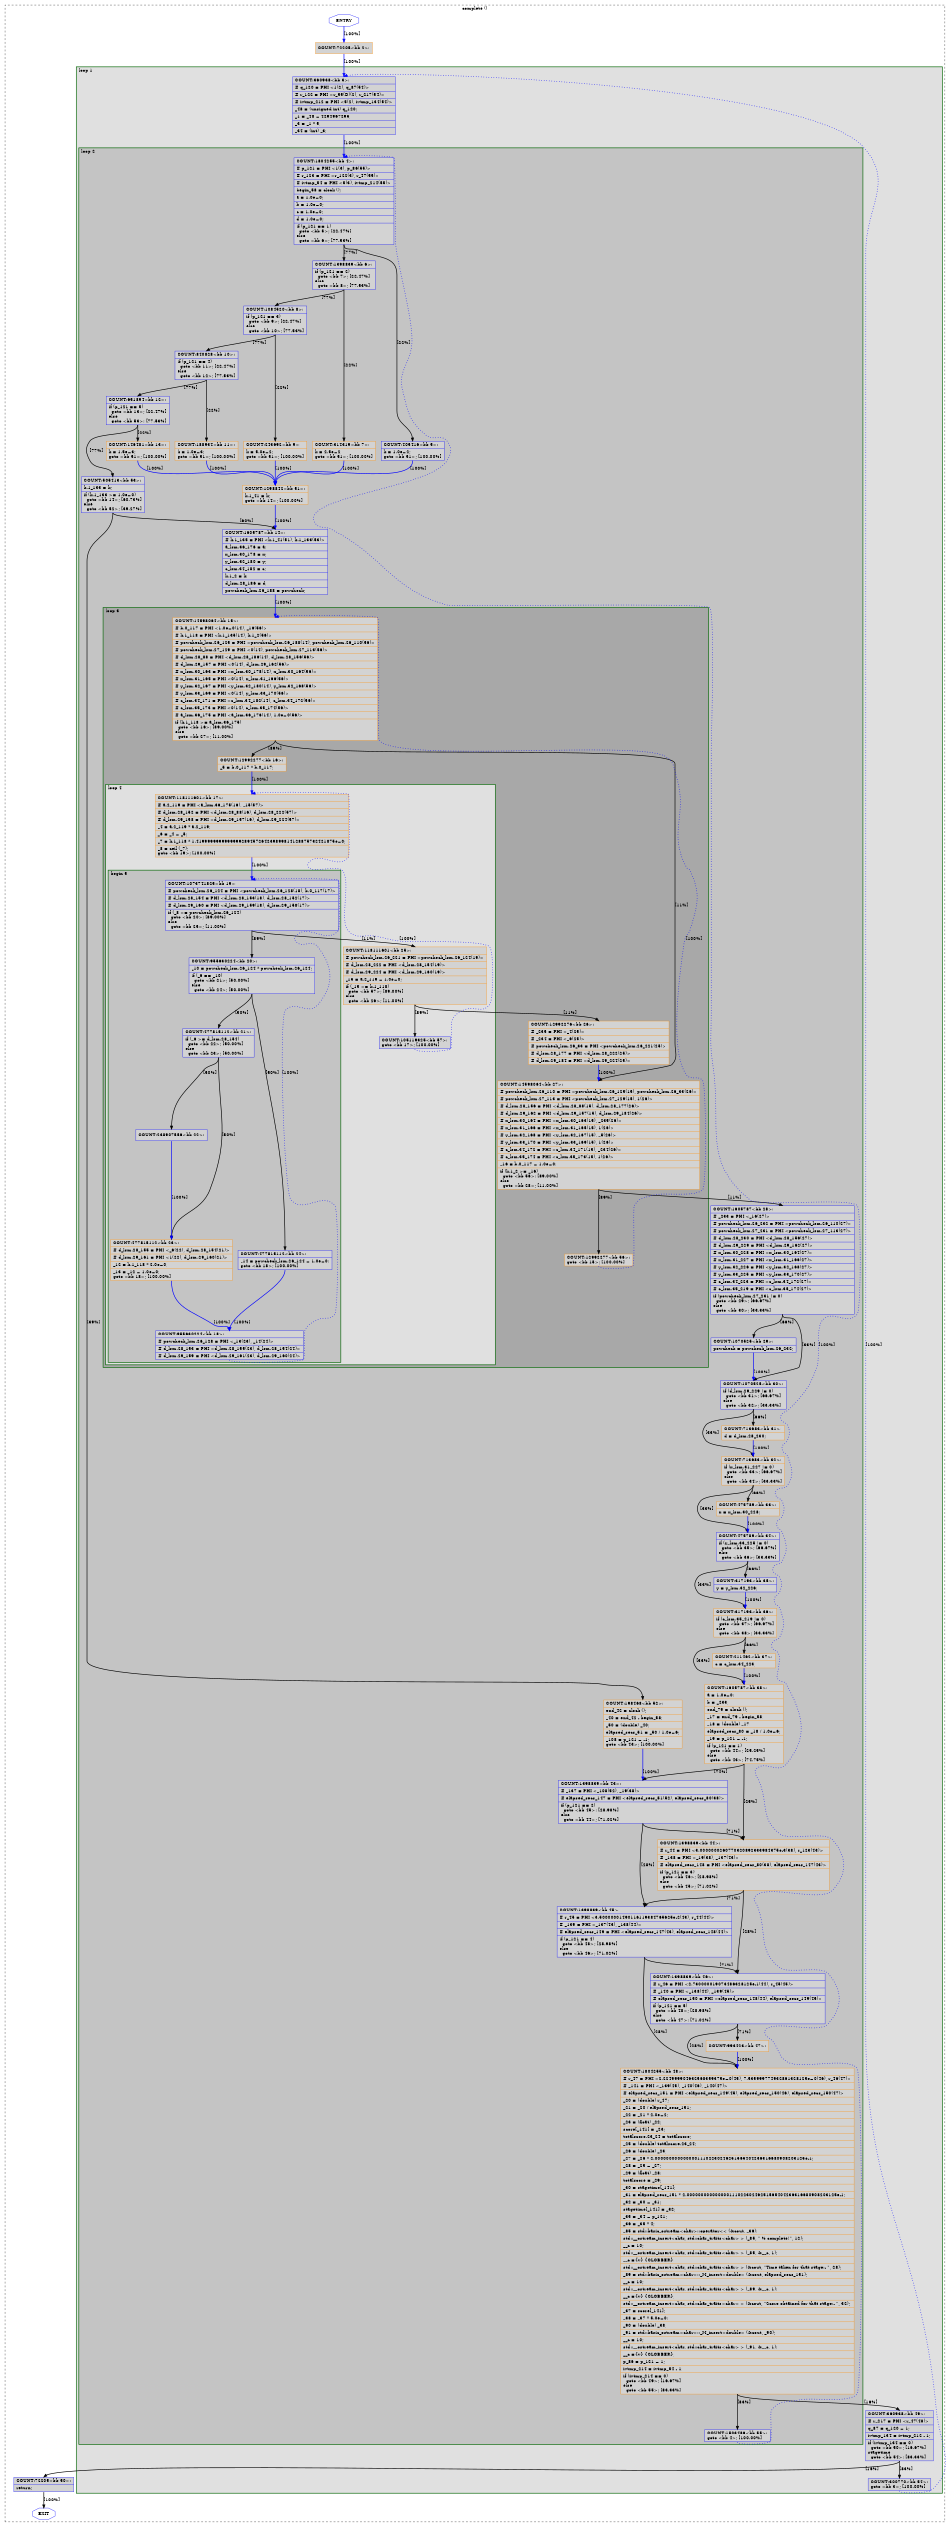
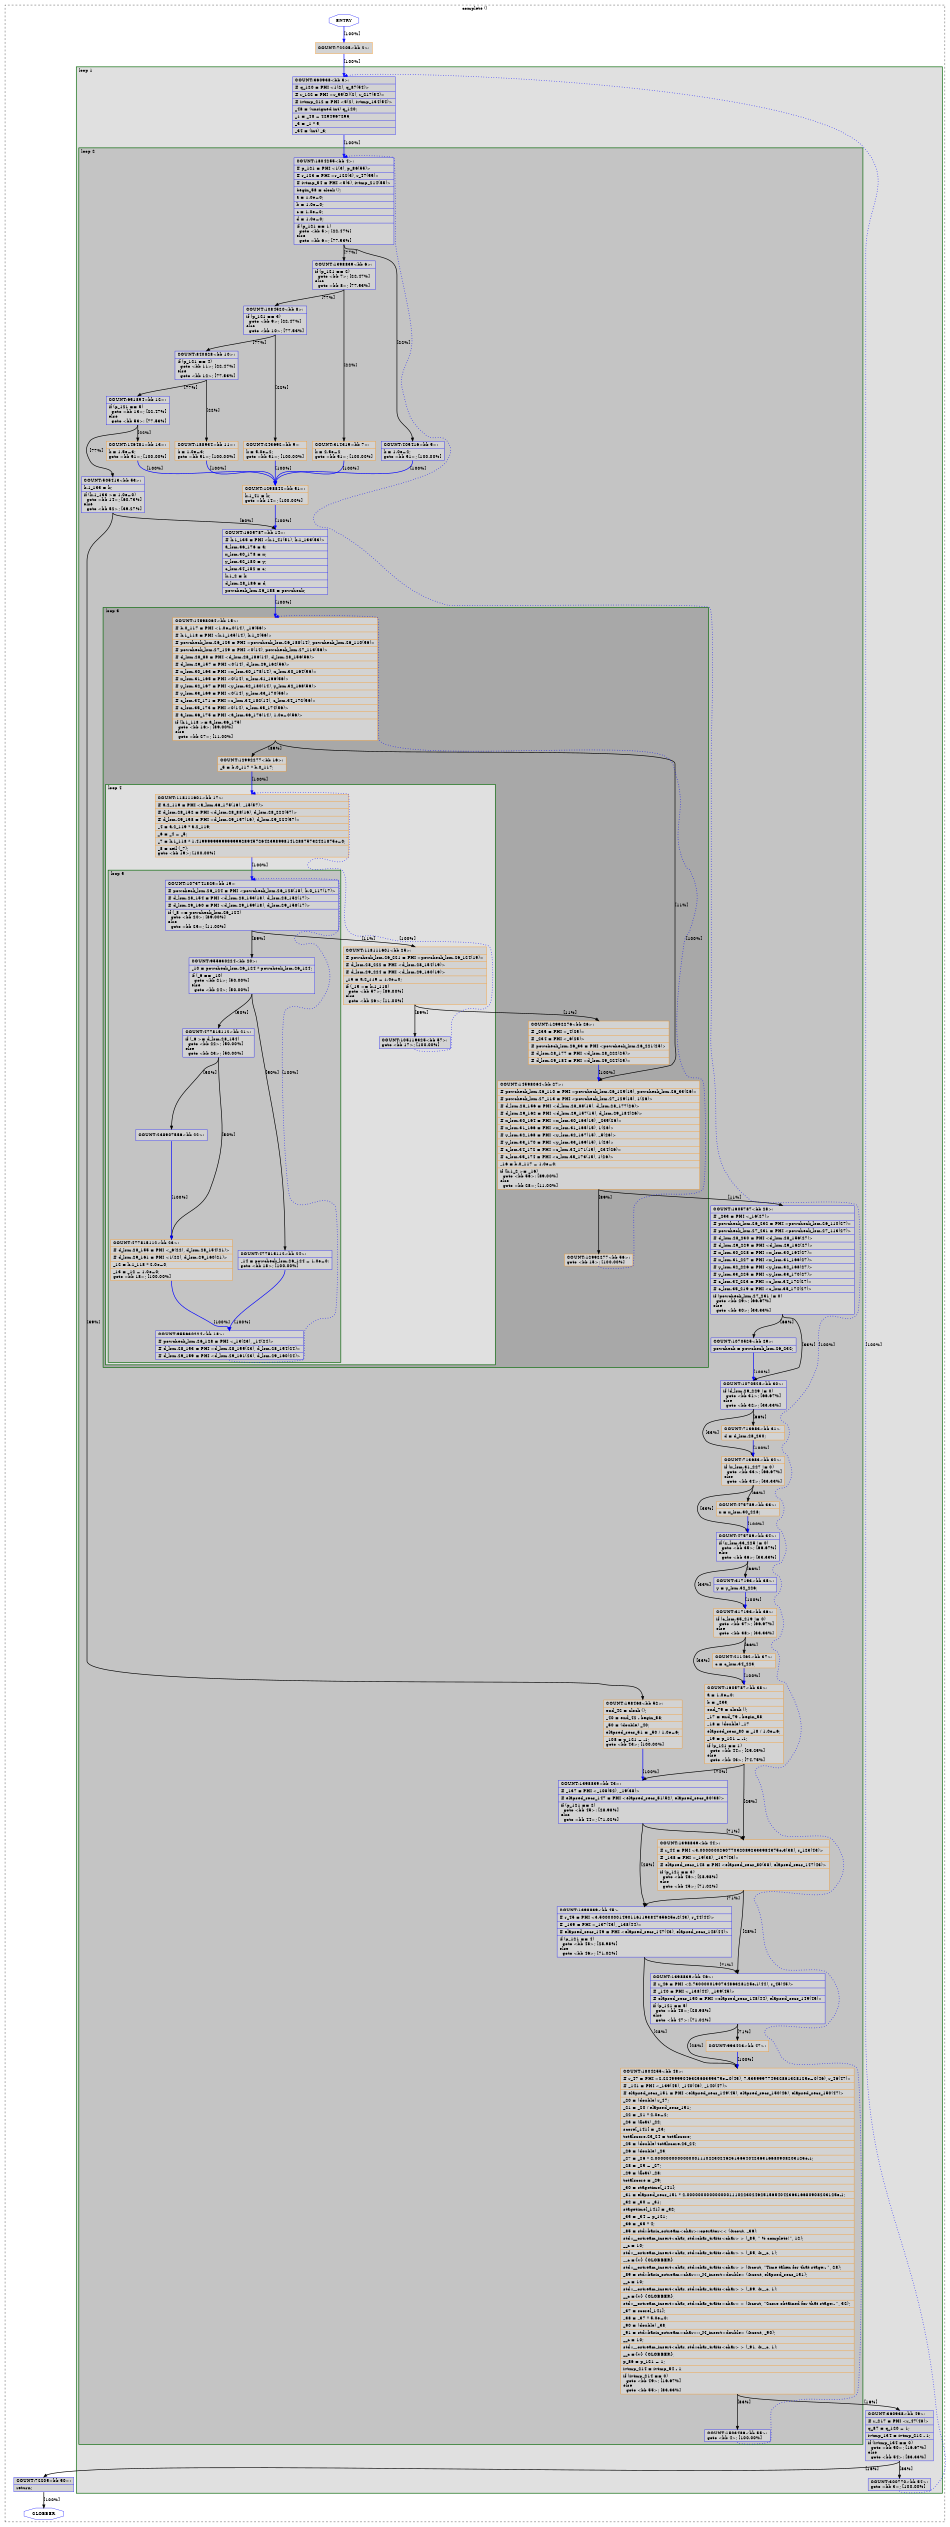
cluster "begin 5": label "begin 5" -> "loop 5"
node "COUNT:360938<bb 49>:": text "stagetime" -> "else"
node "EXIT": label "EXIT" -> "CLOBBER"
